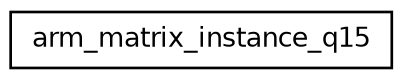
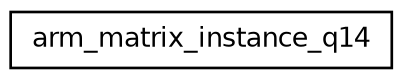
node "arm_matrix_instance_q15": label "arm_matrix_instance_q15" -> "arm_matrix_instance_q14"
